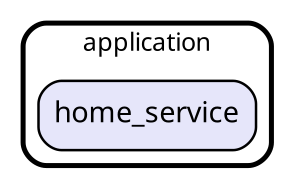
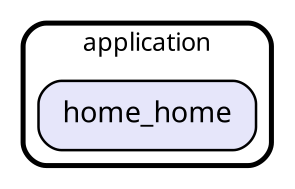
node "home_service": label "home_service" -> "home_home"
